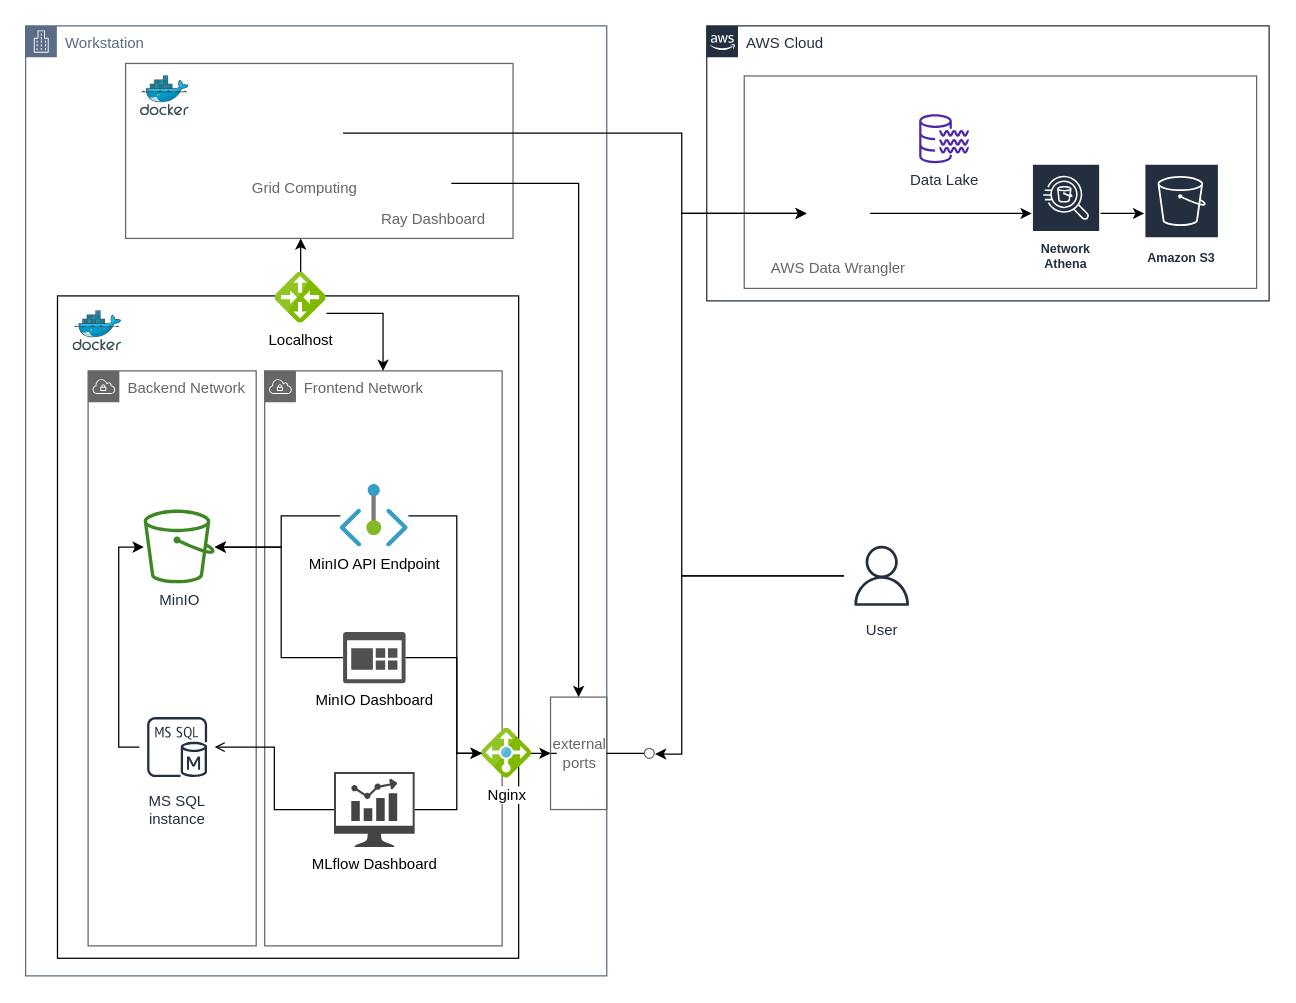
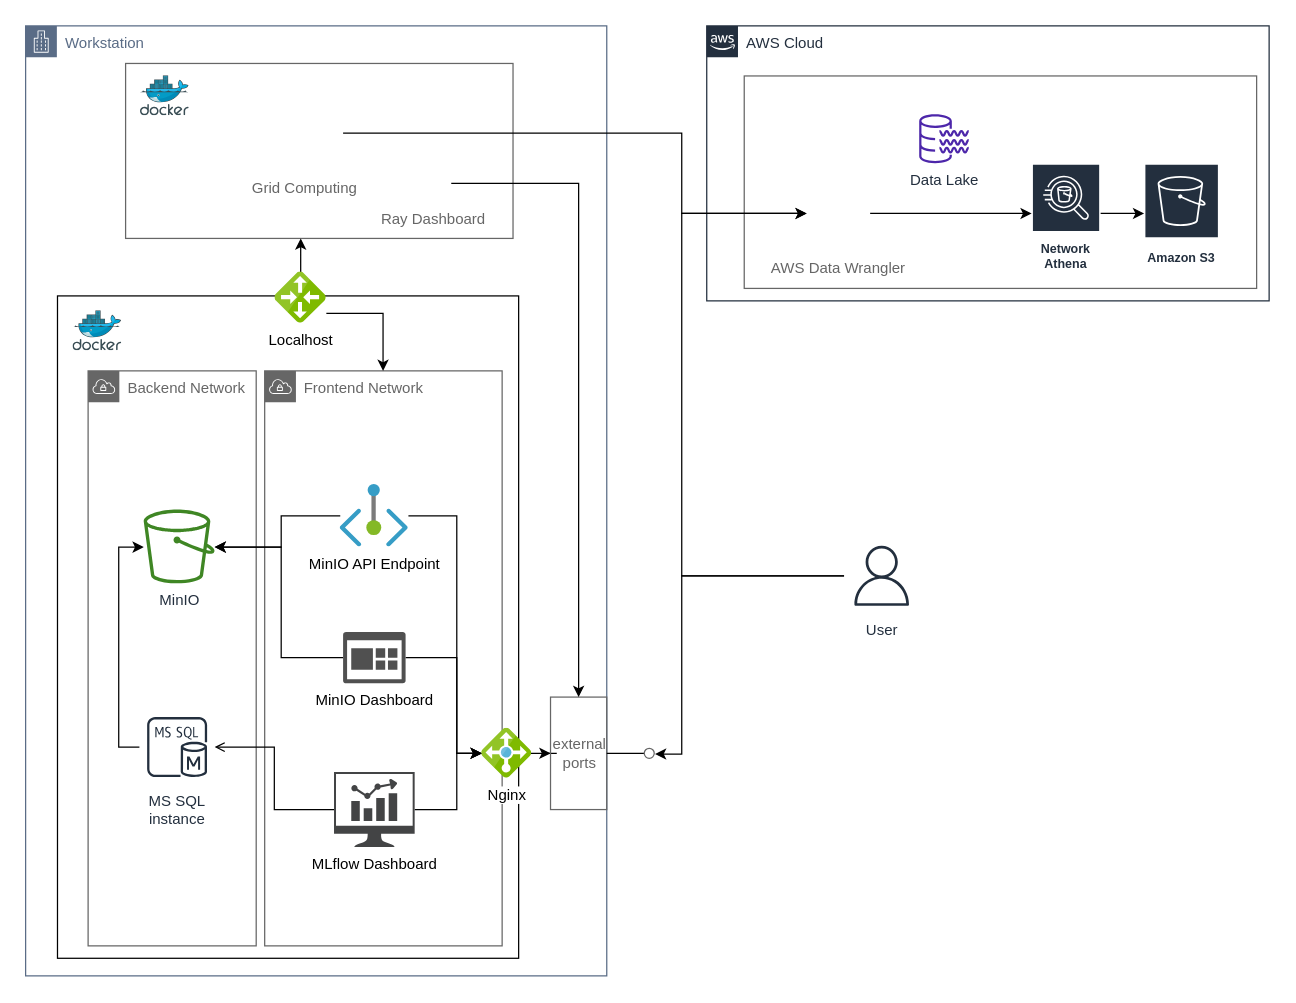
edge "MinIO Dashboard" -- "Nginx": arrowhead none -> classic
